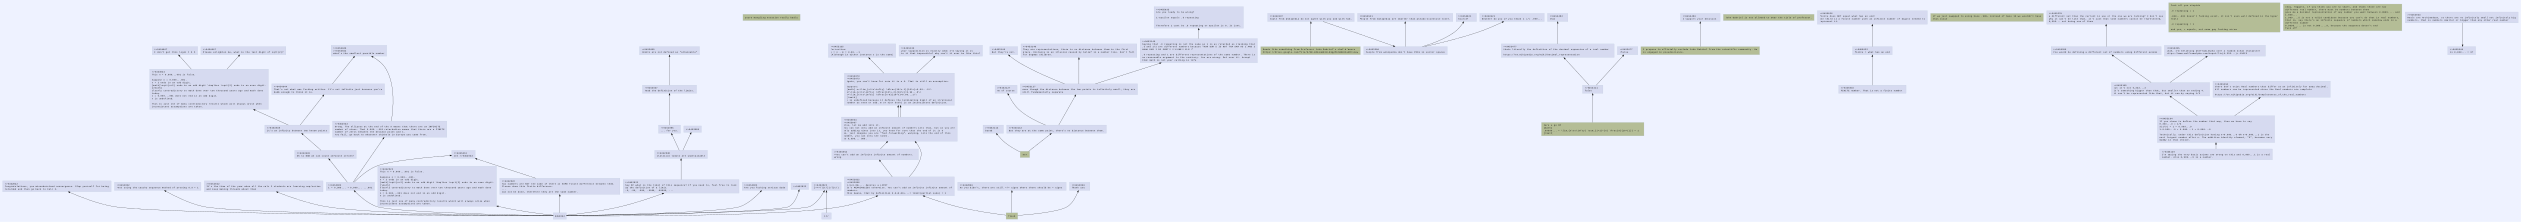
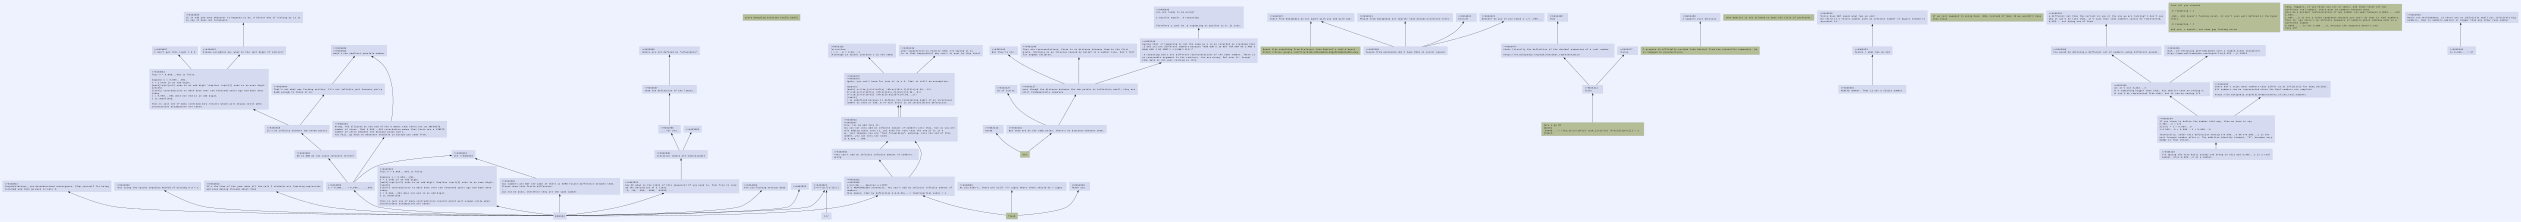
node ">>9454993": added
edge ">>9453197" -> ">>9453384": reversed
edge ">>9455053" -> ">>9455545": reversed
